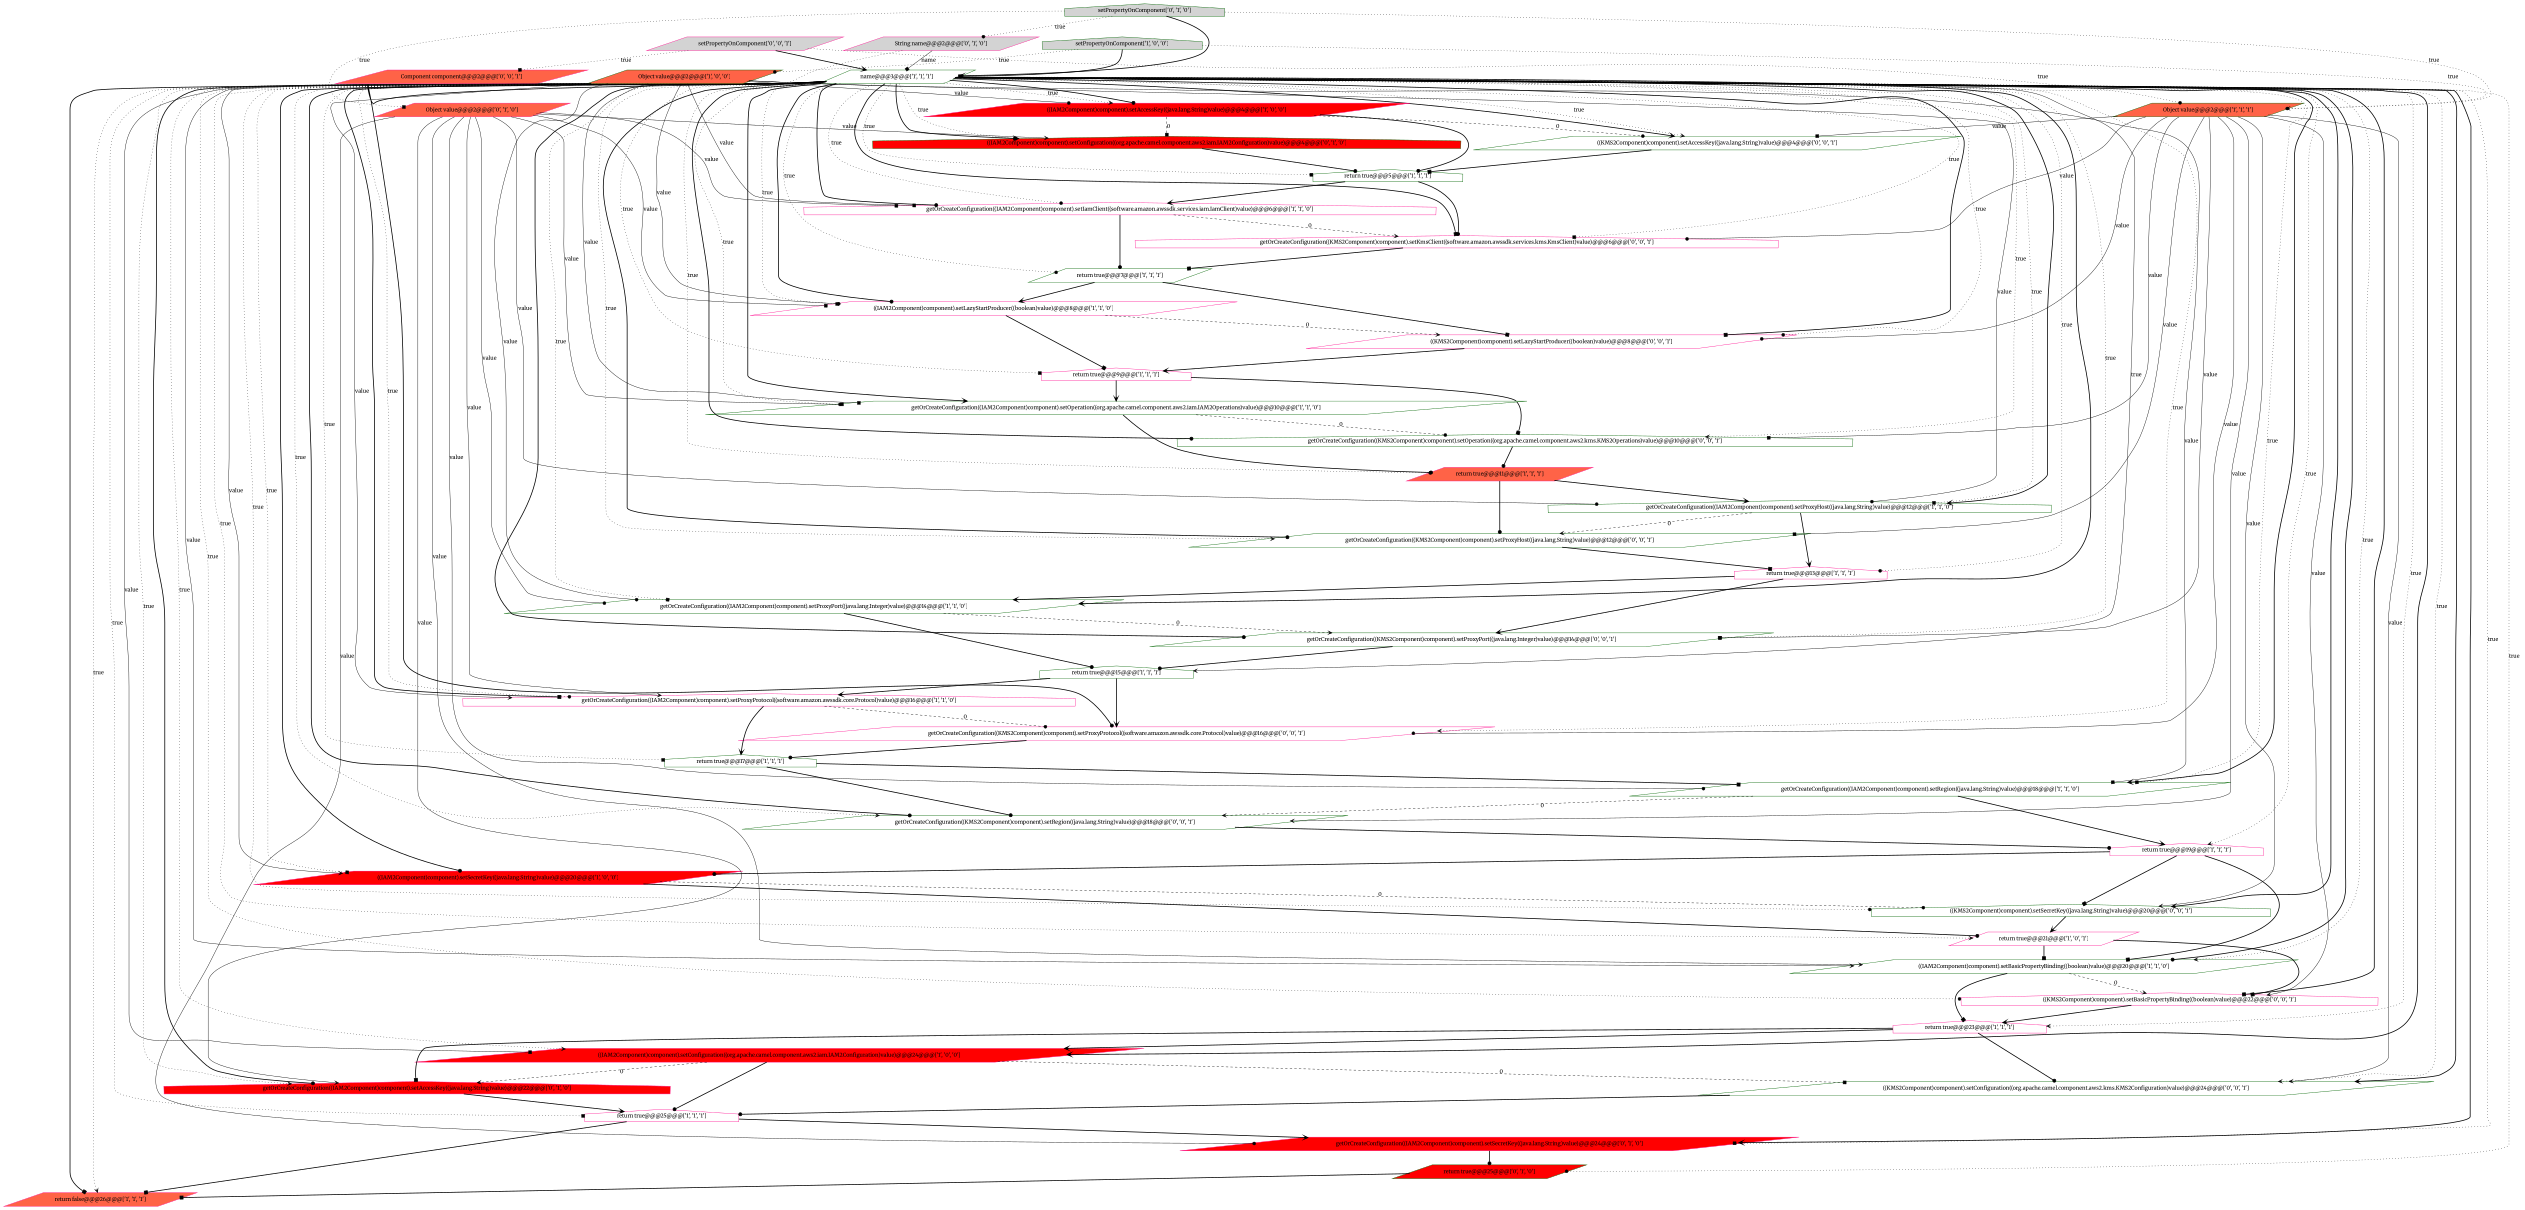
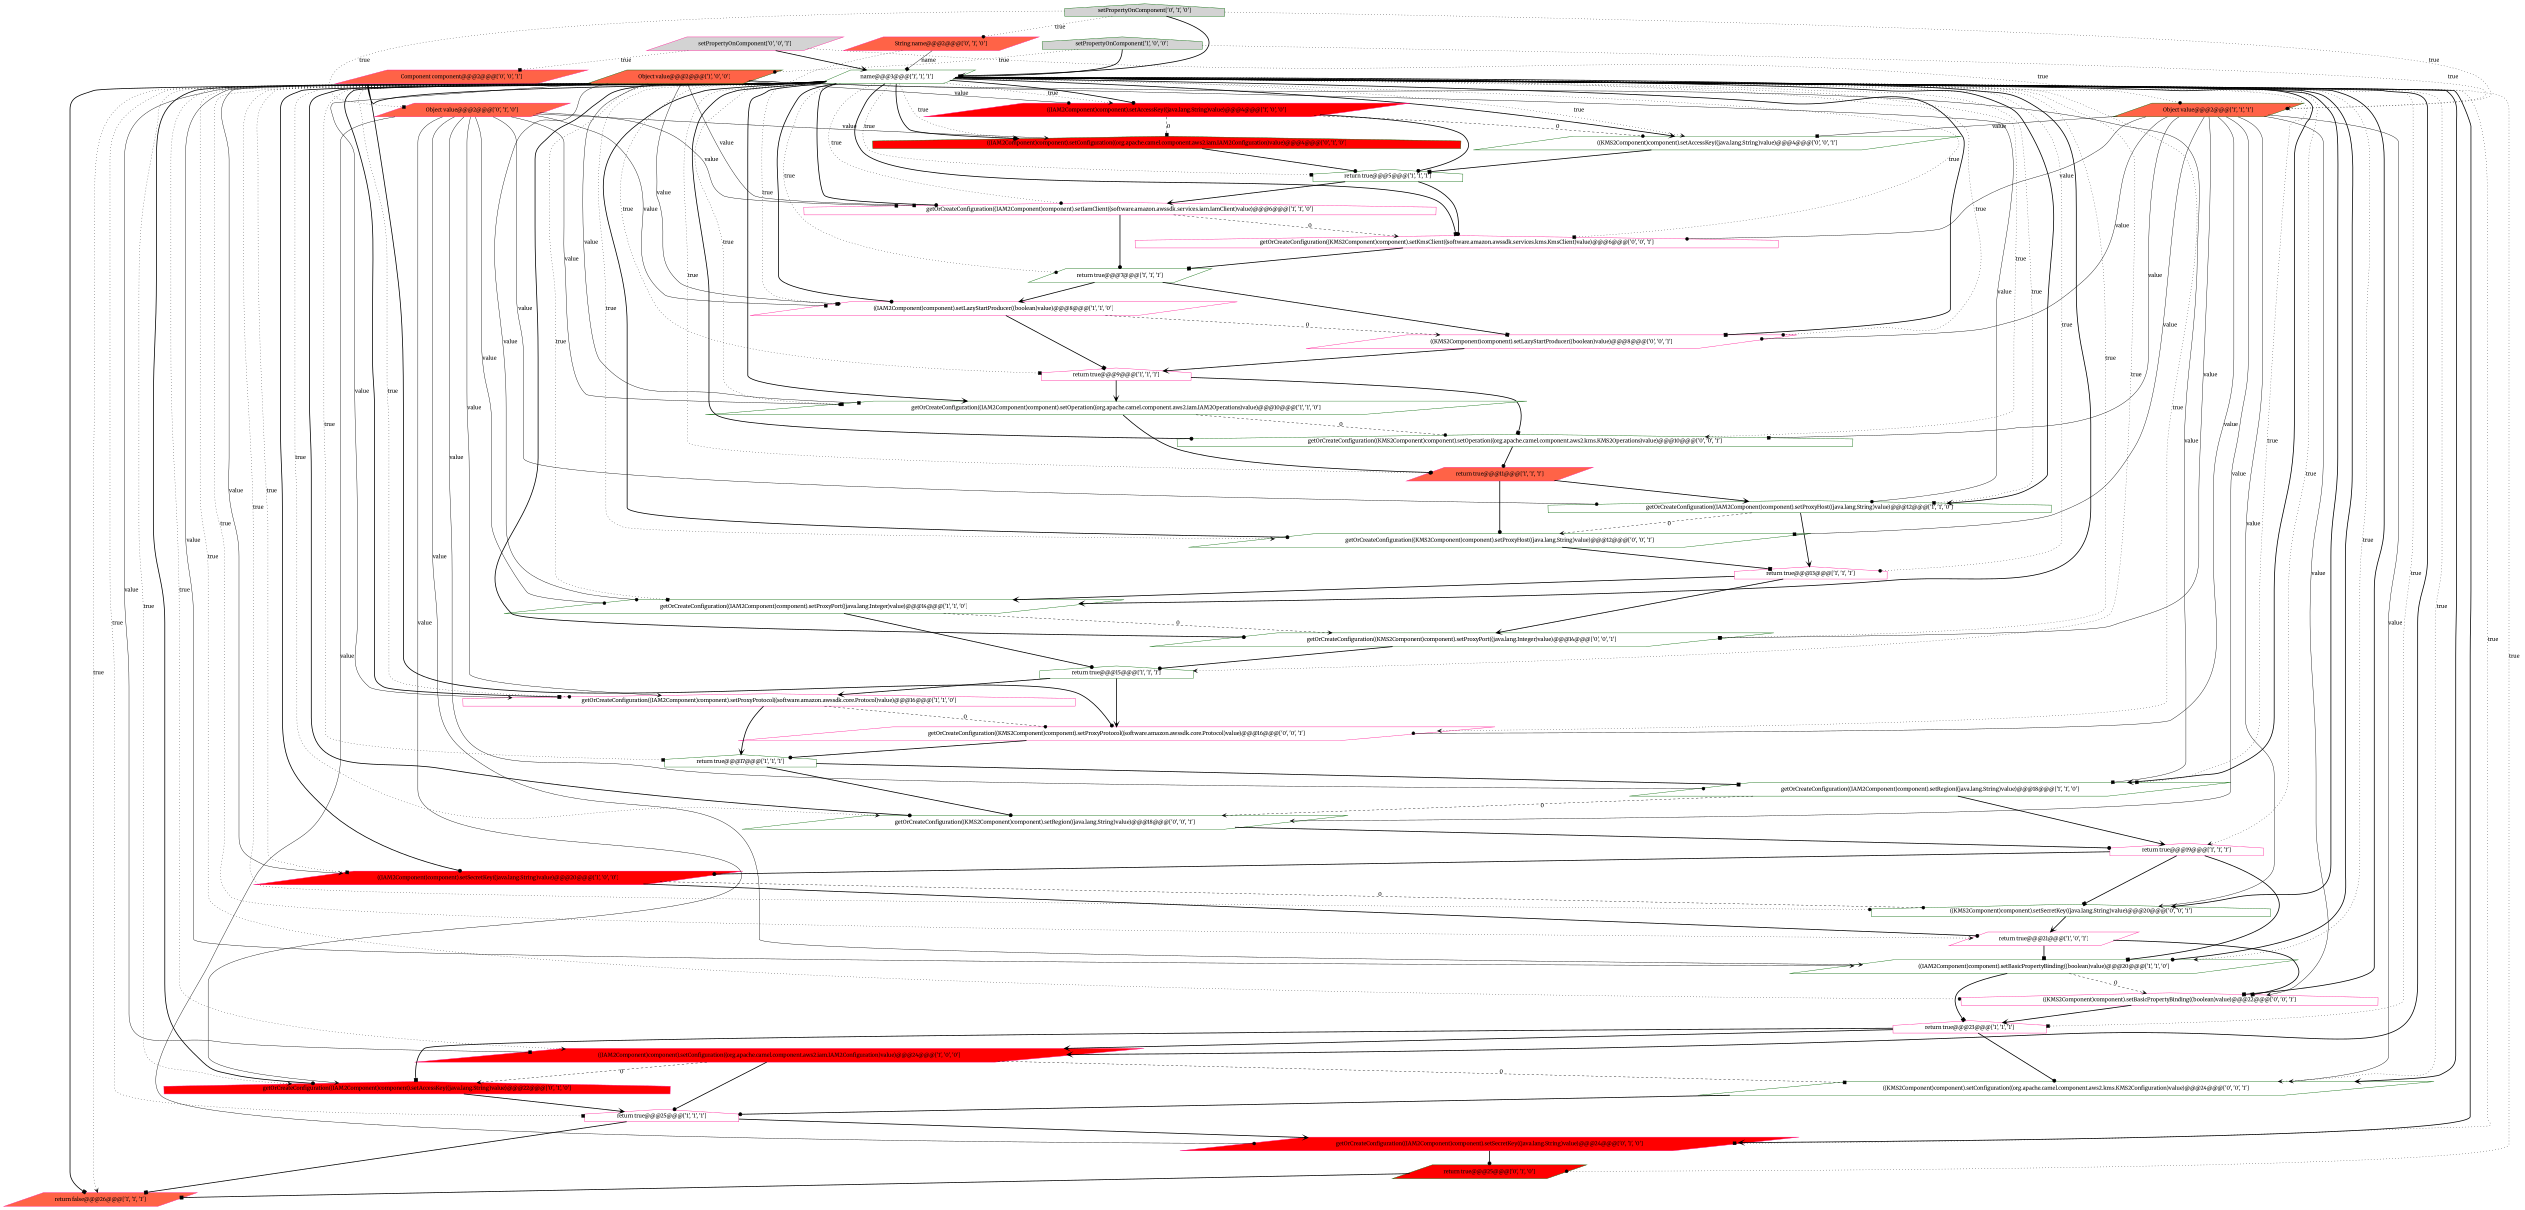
node "String name@@@2@@@['0', '1', '0']": fillcolor lightgray -> tomato
edge "name@@@3@@@['1', '1', '1']" -> "return true@@@23@@@['1', '1', '1']": arrowhead vee -> box
edge "name@@@3@@@['1', '1', '1']" -> "return true@@@15@@@['1', '1', '1']": style solid -> dotted
